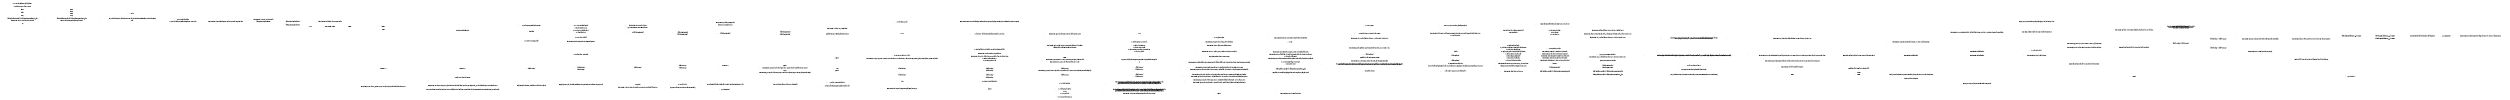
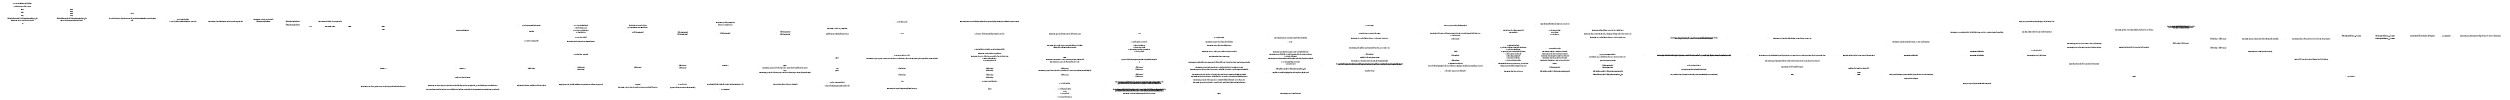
node "You: Please, this is important!": added
